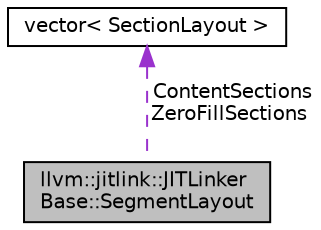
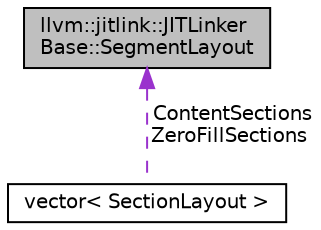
edge "llvm::jitlink::JITLinker Base::SegmentLayout" -> "vector< SectionLayout >": reversed
